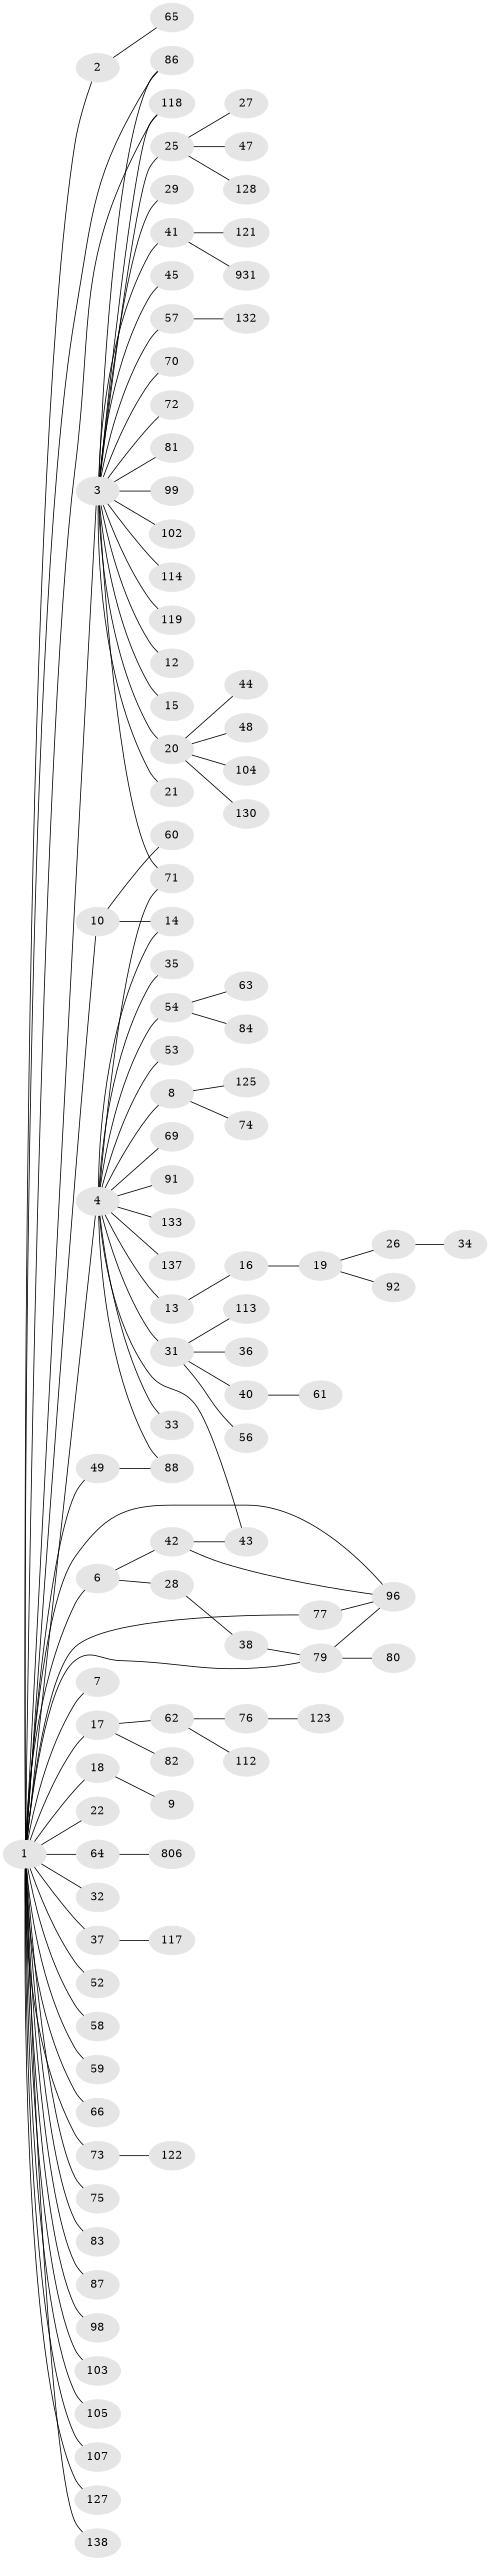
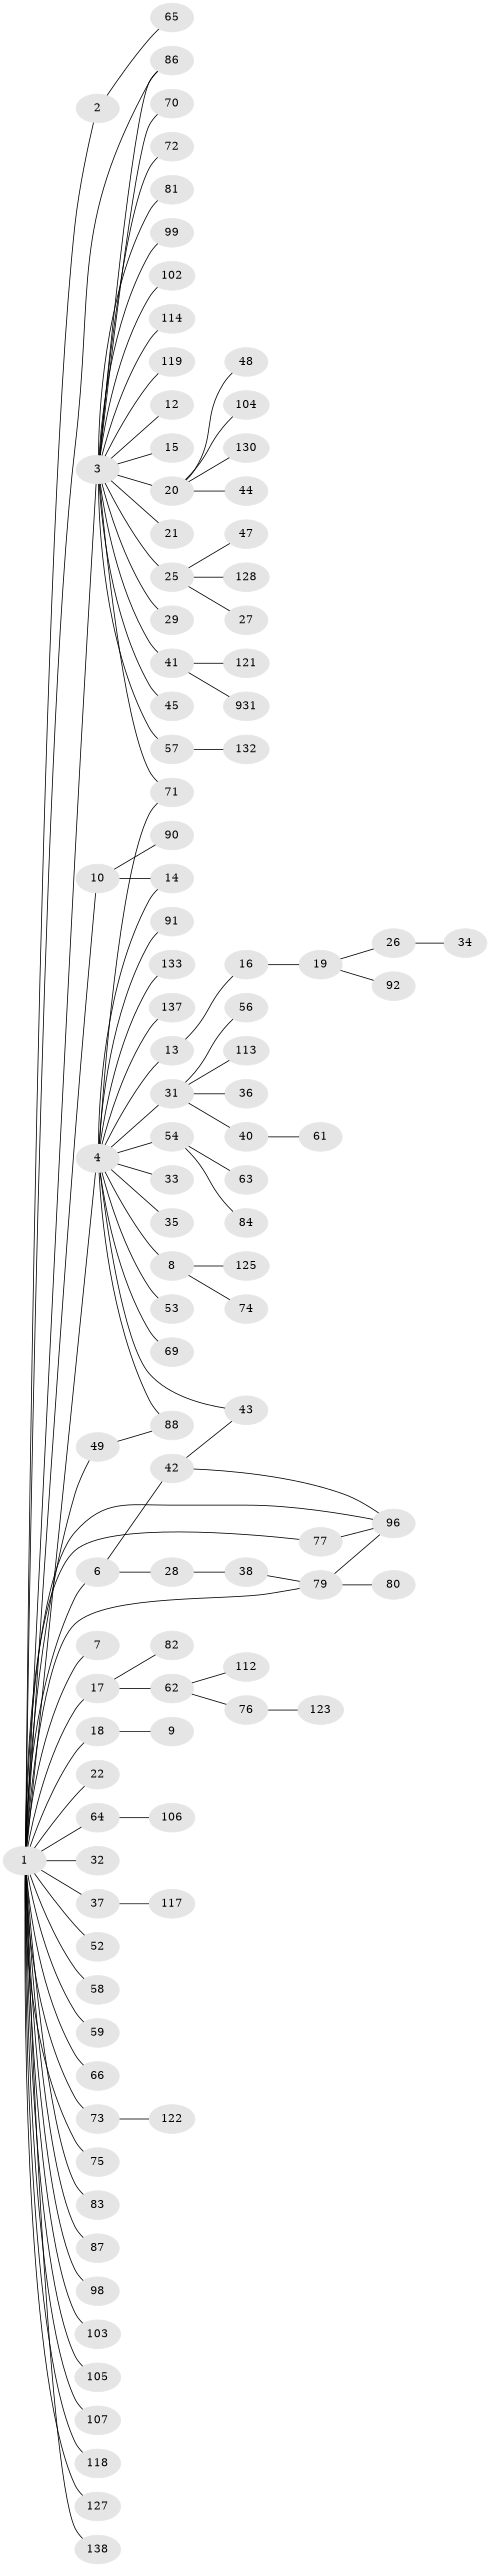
edge "118" -- "3": removed
node "60": label "60" -> "90"
node "806": label "806" -> "106"
